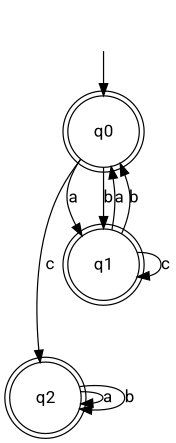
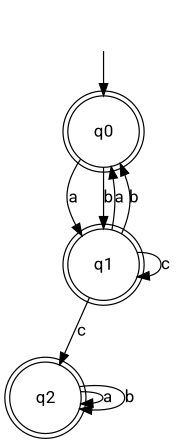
edge "q0" -> "q2": now "q1" -> "q2"
